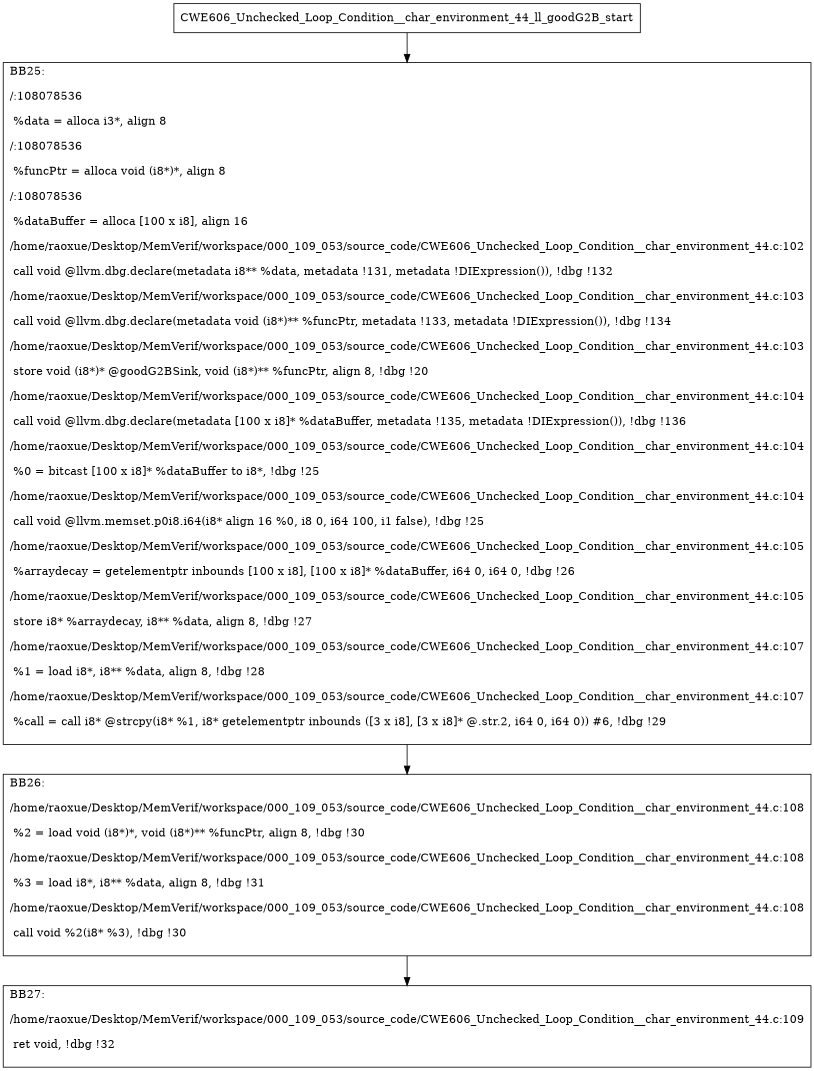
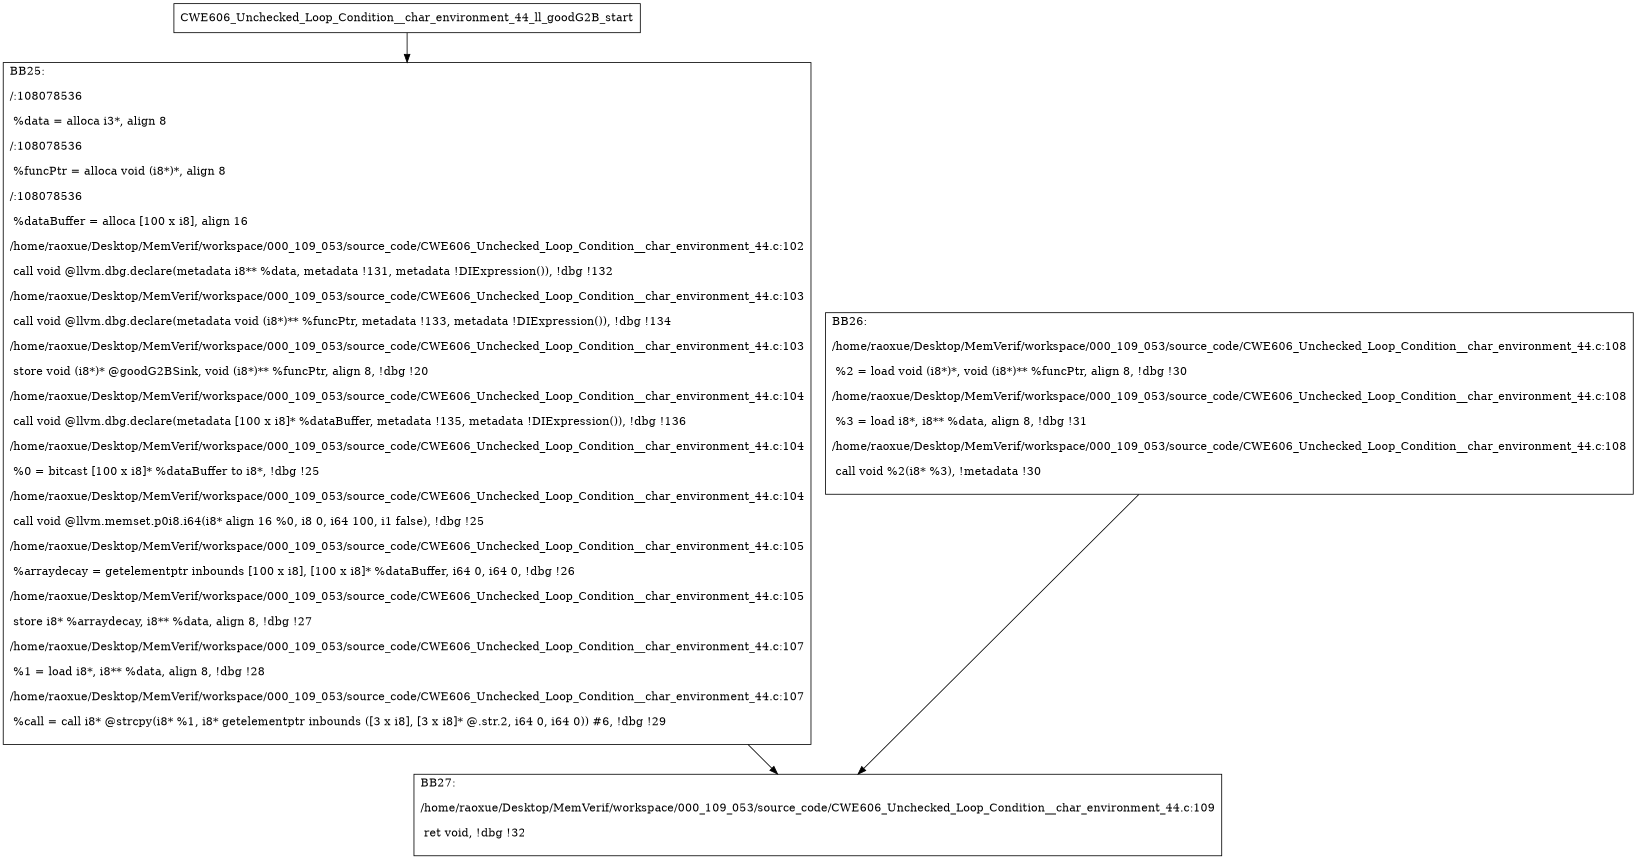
edge "BB25:" -> "BB26:": now "BB25:" -> "BB27:"
node "BB26:": text "call void %2(i8* %3), !dbg !30" -> "call void %2(i8* %3), !metadata !30"
